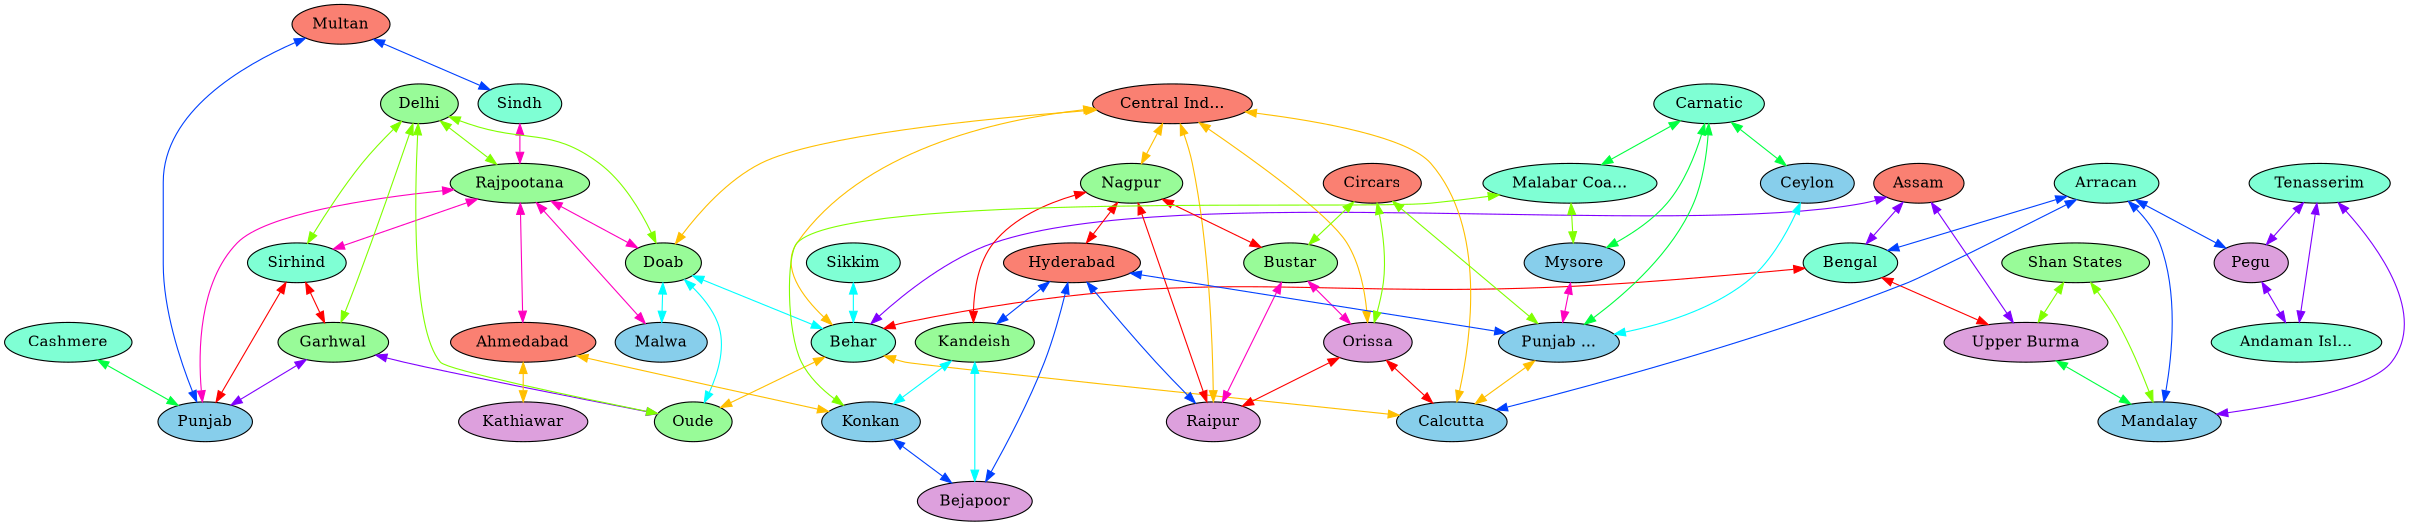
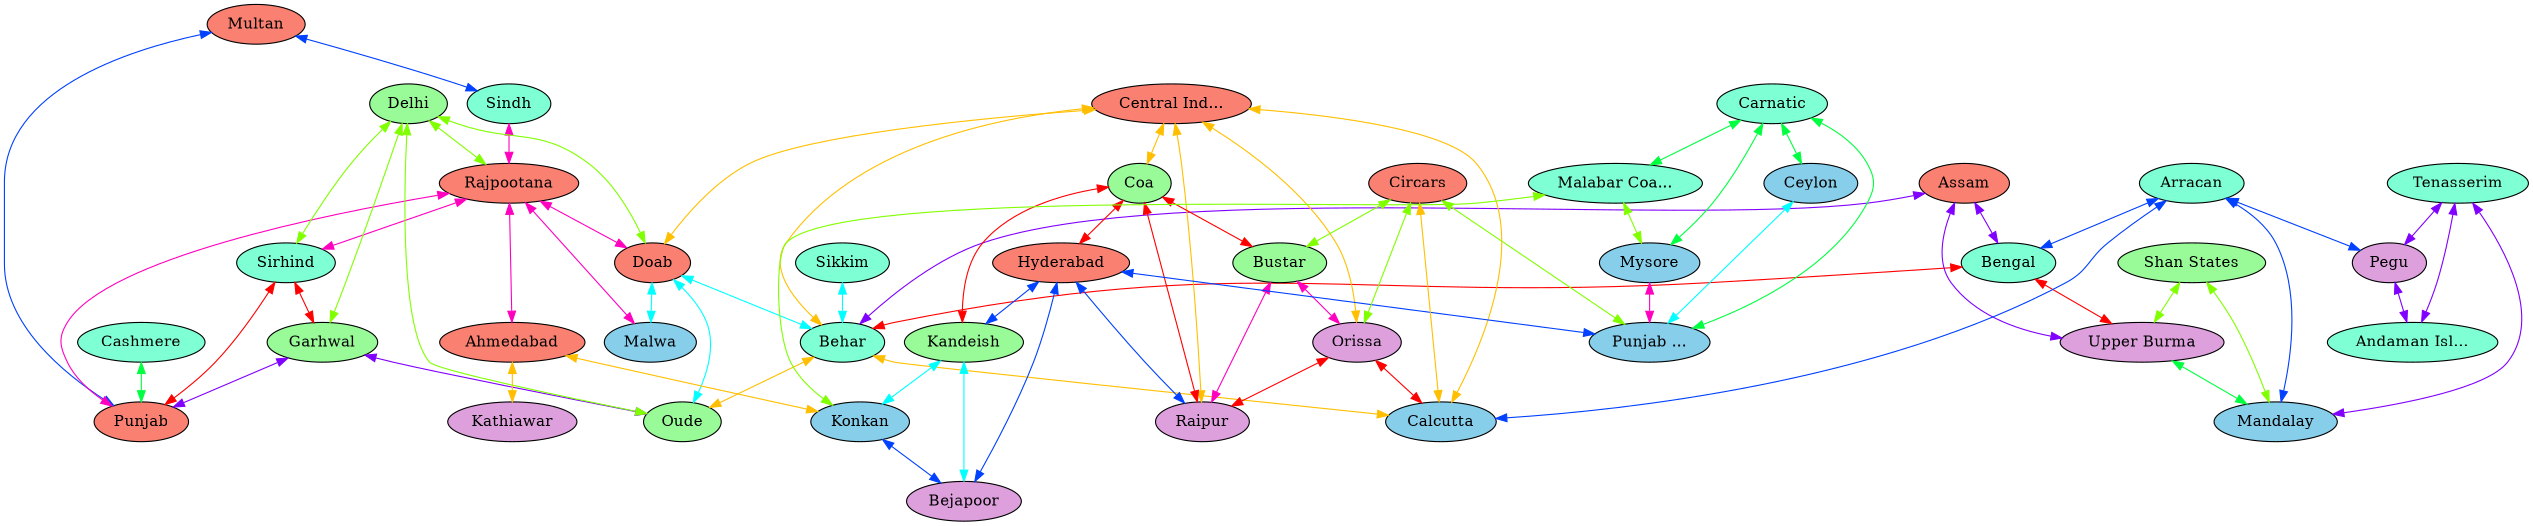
node "Rajpootana": fillcolor palegreen -> salmon
node "Nagpur": label "Nagpur" -> "Coa"
node "Doab": fillcolor palegreen -> salmon
edge "Punjab ..." -- "Calcutta": now "Circars" -- "Calcutta"
node "Punjab": fillcolor skyblue -> salmon
